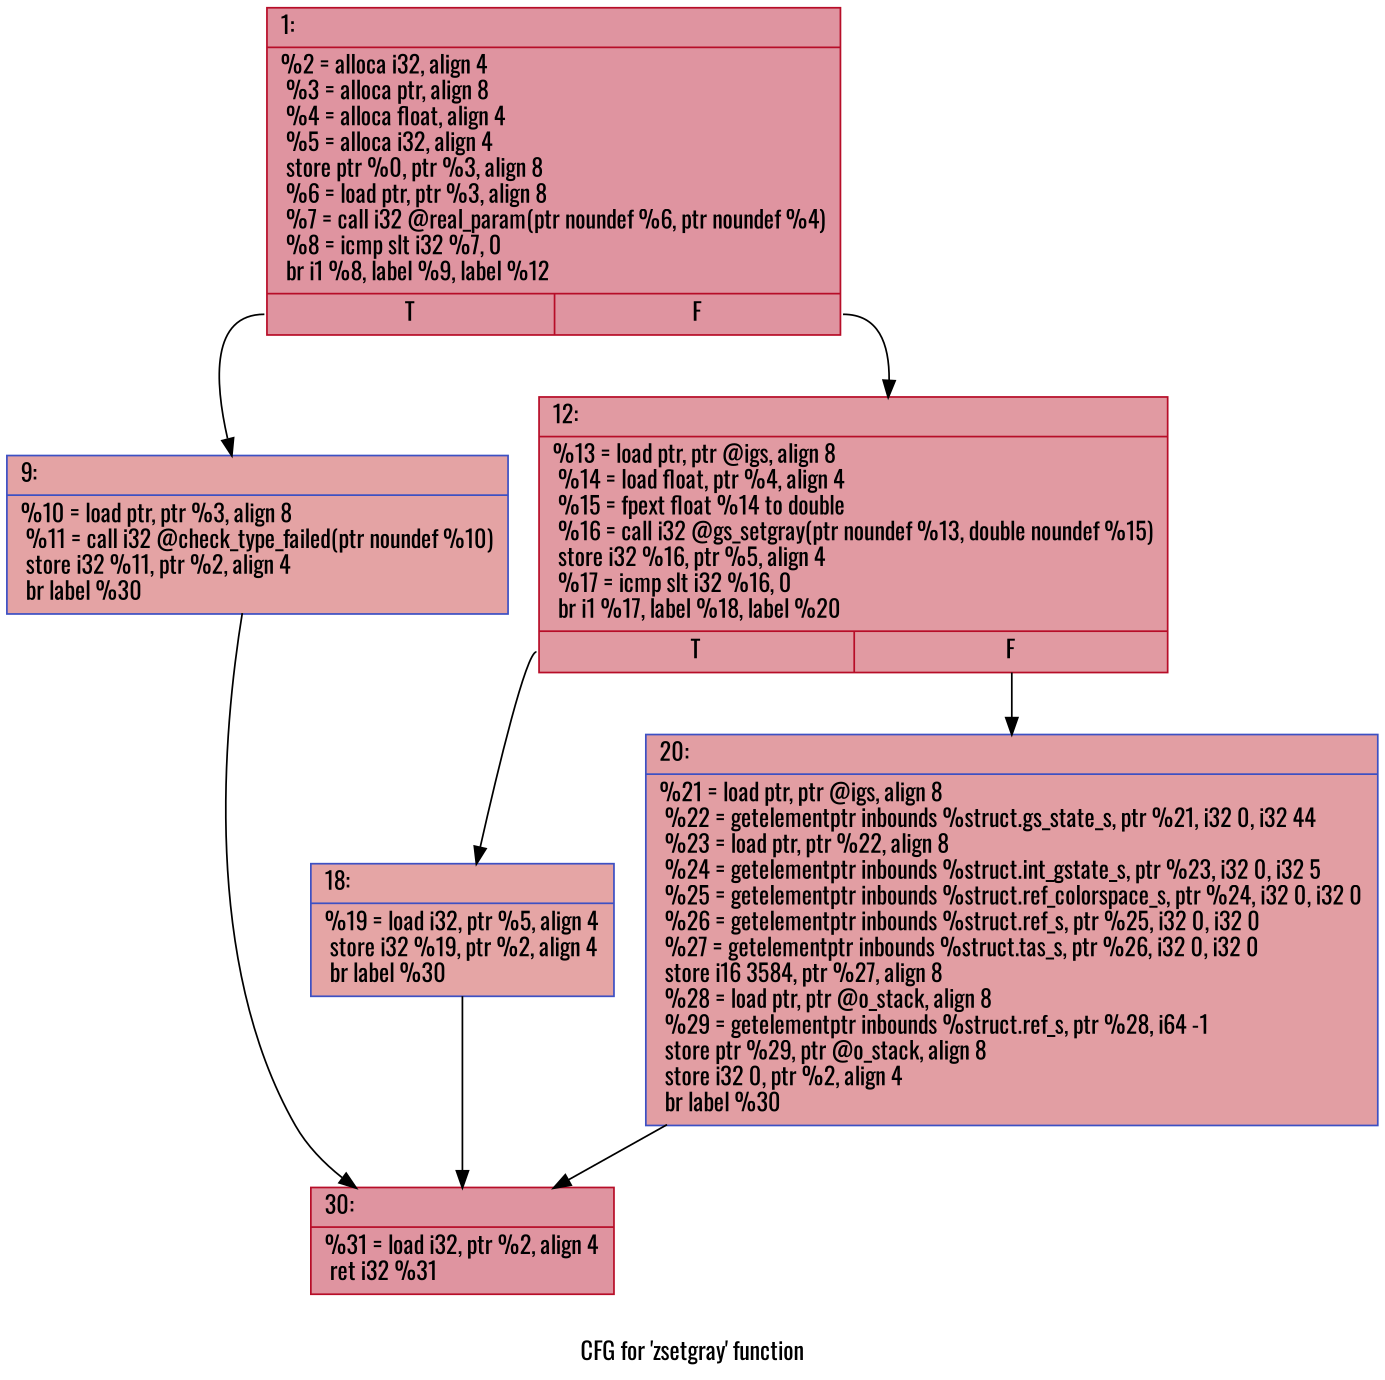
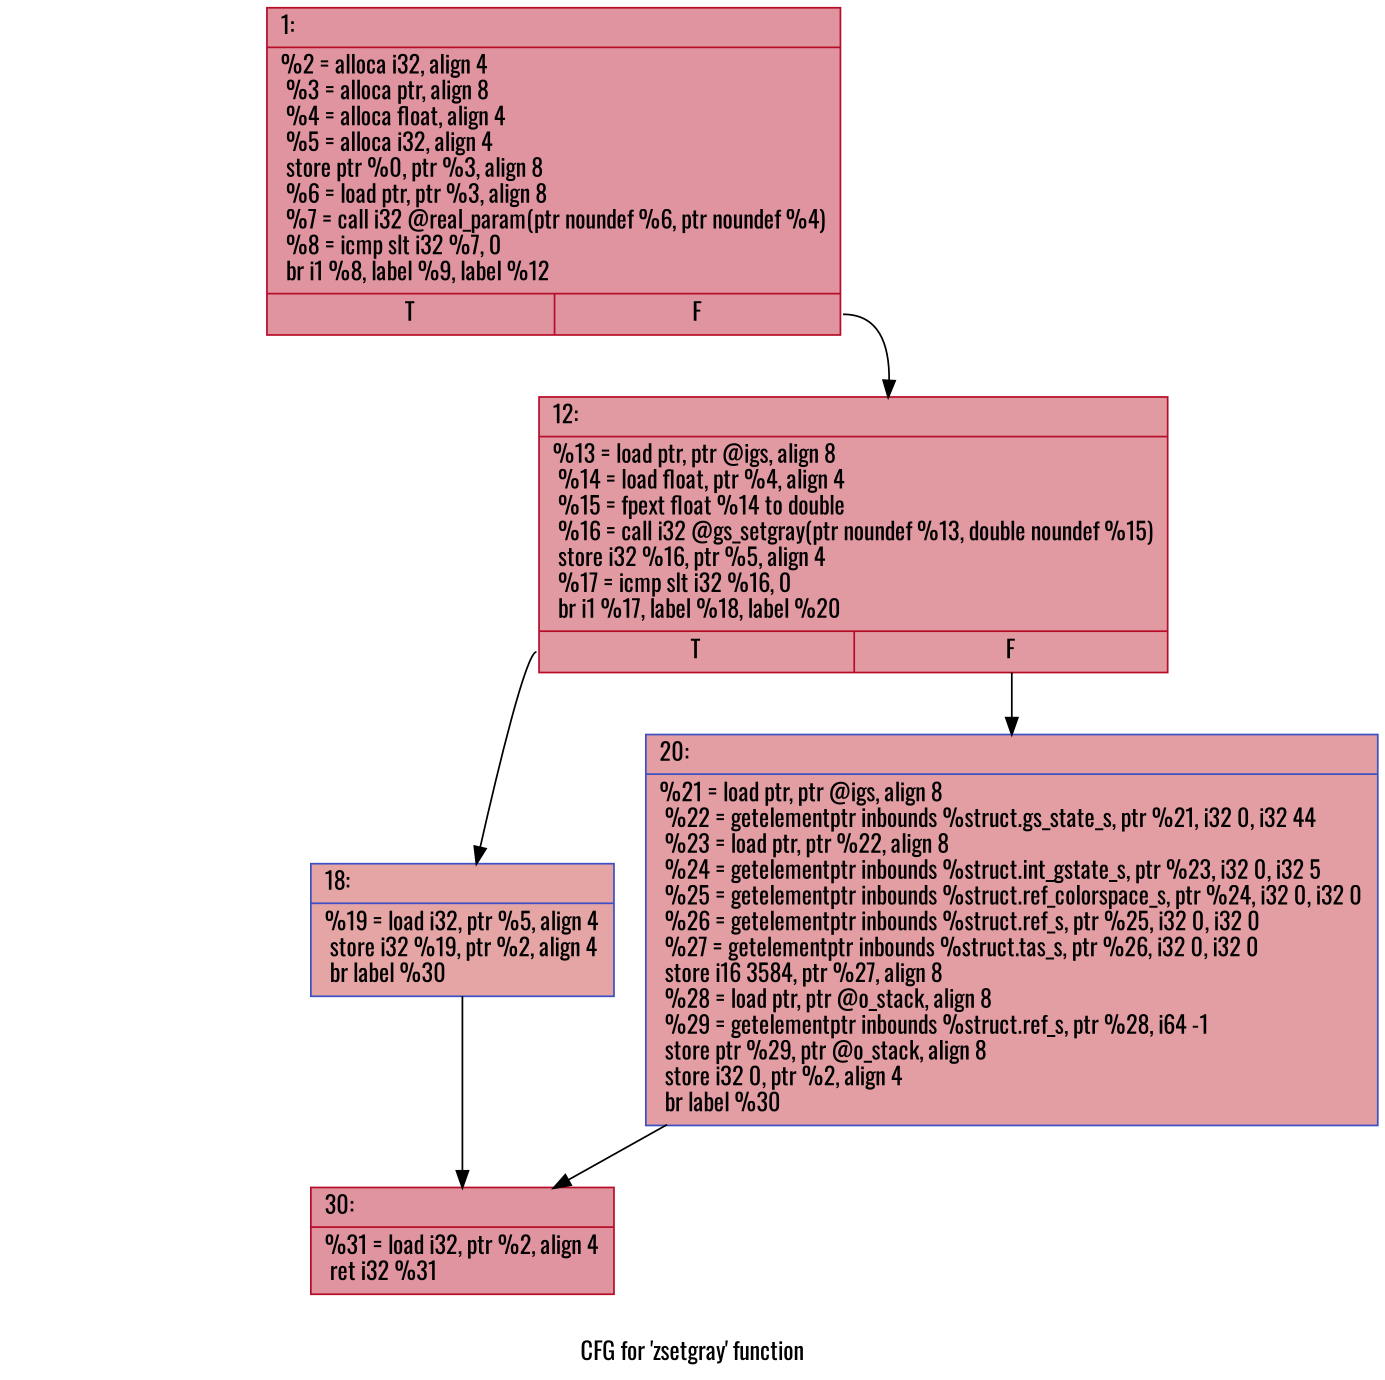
node "9:": removed
